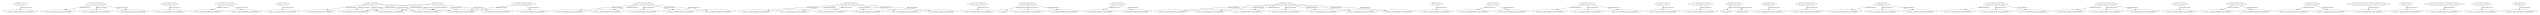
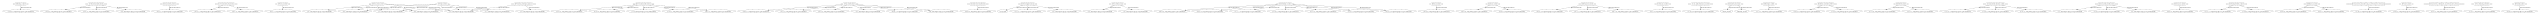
edge "dbr:Reinfeldt_Cabinet" -> "'2012-03-29'^^http://www.w3.org/2001/XMLSchema#date": now "dbr:Maltese_Government_2003-03" -> "'2012-03-29'^^http://www.w3.org/2001/XMLSchema#date"
